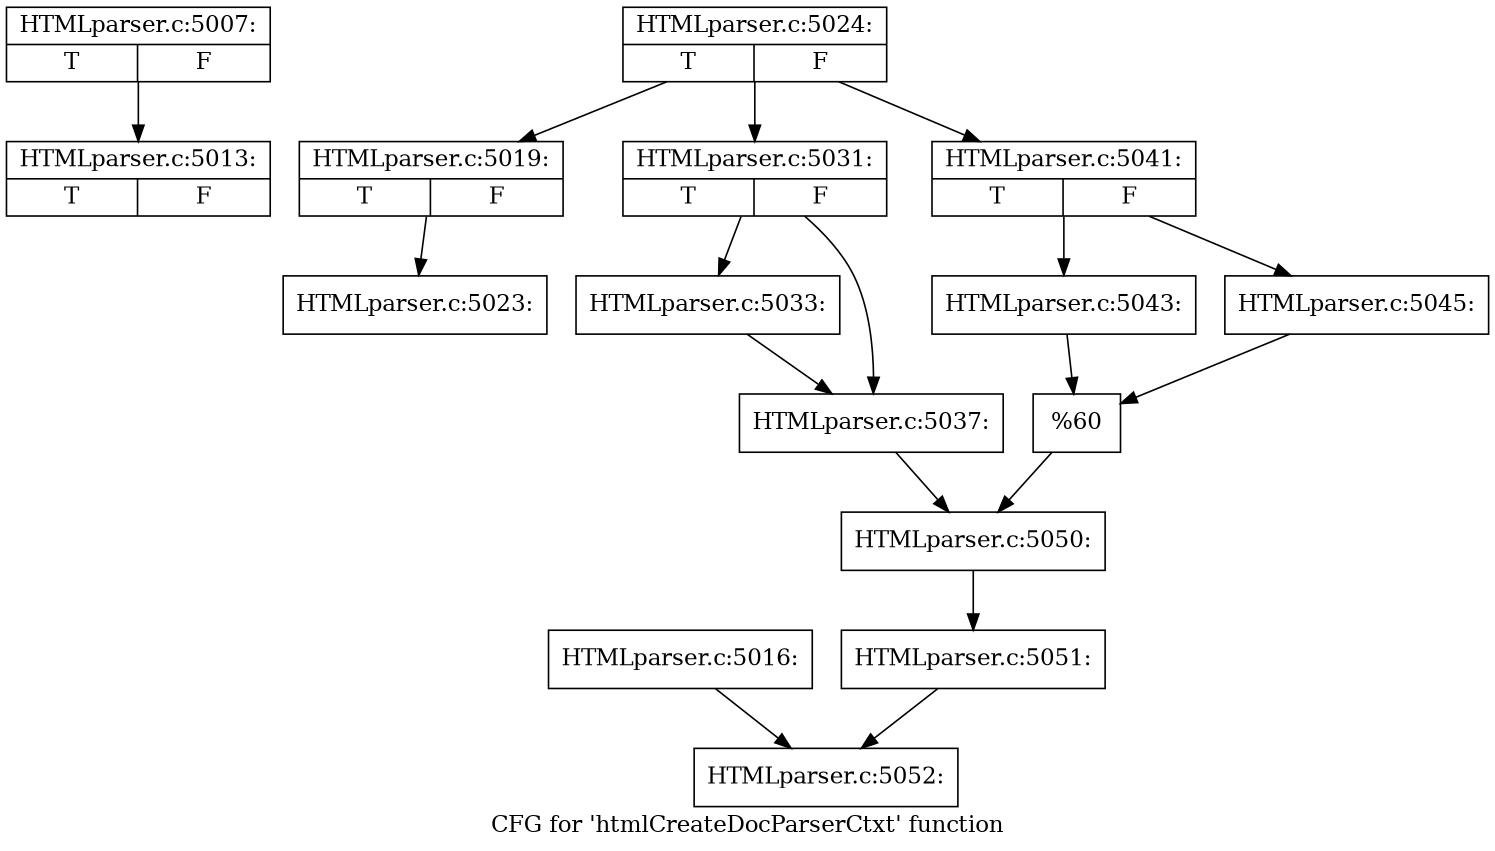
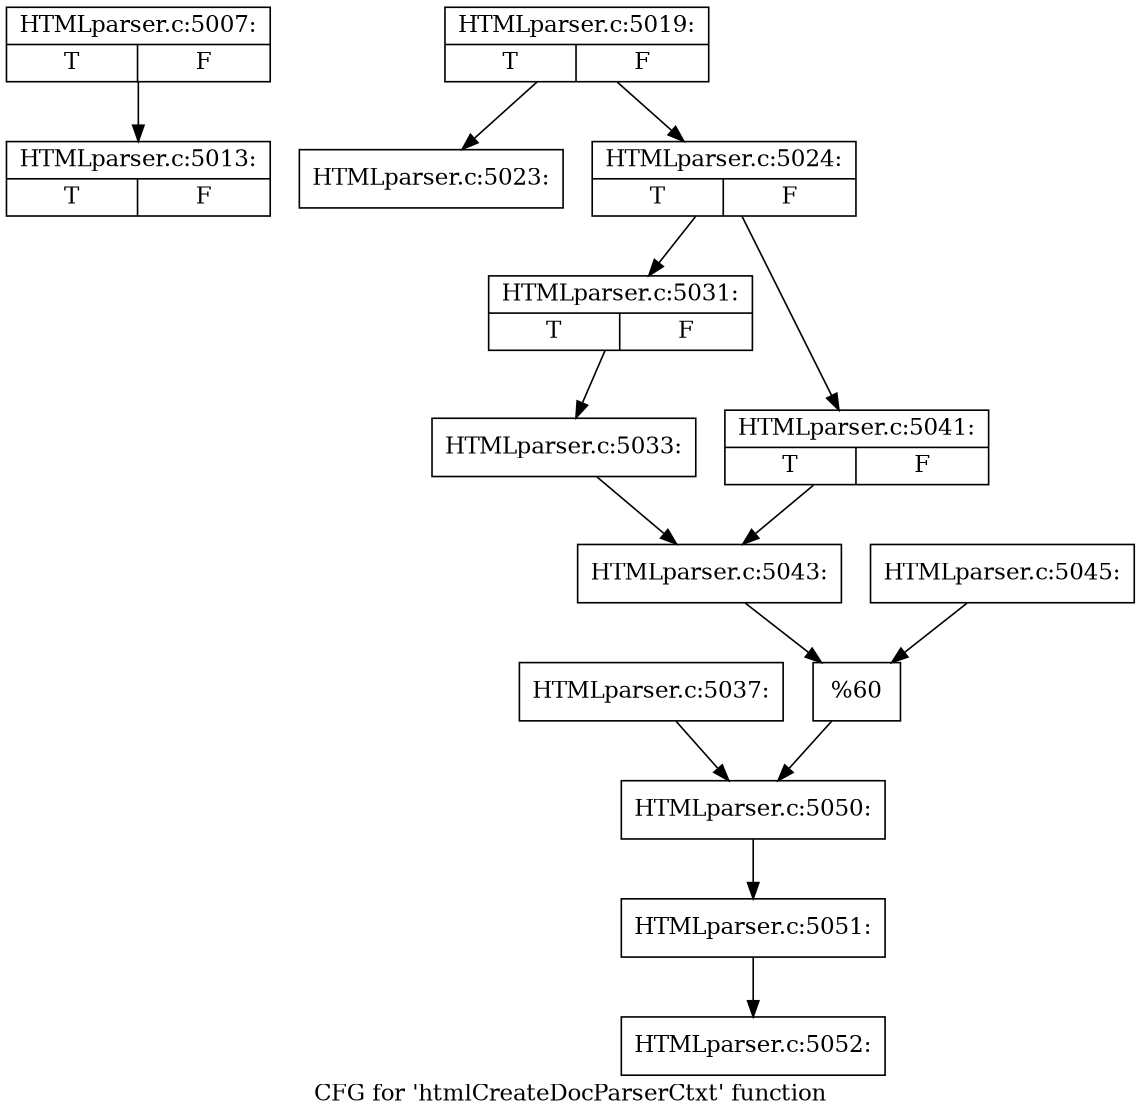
edge "HTMLparser.c:5024:" -> "HTMLparser.c:5019:": reversed
edge "HTMLparser.c:5041:" -> "HTMLparser.c:5045:": removed
edge "HTMLparser.c:5031:" -> "HTMLparser.c:5037:": removed
edge "HTMLparser.c:5033:" -> "HTMLparser.c:5037:": now "HTMLparser.c:5033:" -> "HTMLparser.c:5043:"
node "HTMLparser.c:5016:": removed
